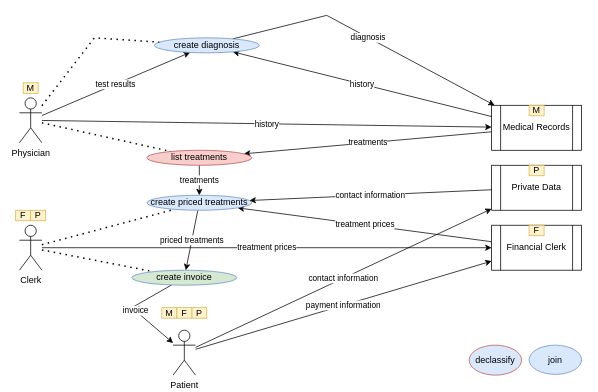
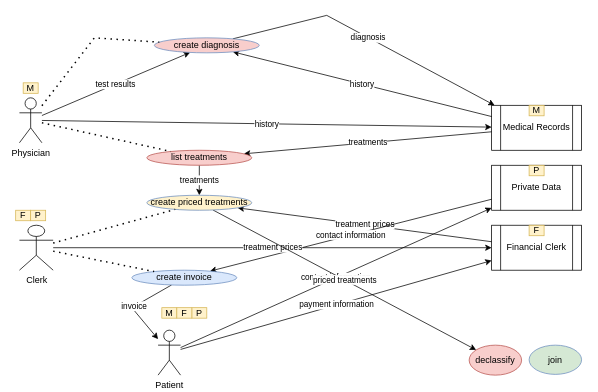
node "create diagnosis": fillcolor #dae8fc -> #f8cecc
edge "Private Data" -> "create priced treatments": now "Private Data" -> "create invoice"
node "create priced treatments": fillcolor #dae8fc -> #fff2cc
edge "create priced treatments" -> "create invoice": now "create priced treatments" -> "declassify"
node "Clerk": size 23x45 -> 34x45
node "create invoice": fillcolor #d5e8d4 -> #dae8fc
node "Patient": moved (184, 353) -> (169, 353)
node "declassify": fillcolor #dae8fc -> #f8cecc
node "join": fillcolor #dae8fc -> #d5e8d4
